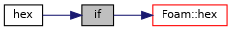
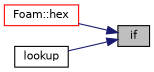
node "hex": label "hex" -> "lookup"
edge "if" -> "Foam::hex": reversed
